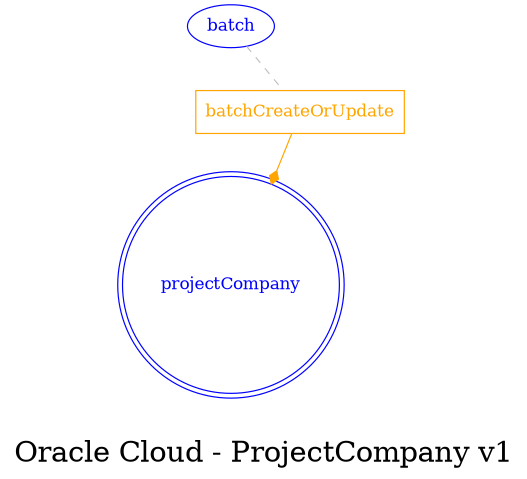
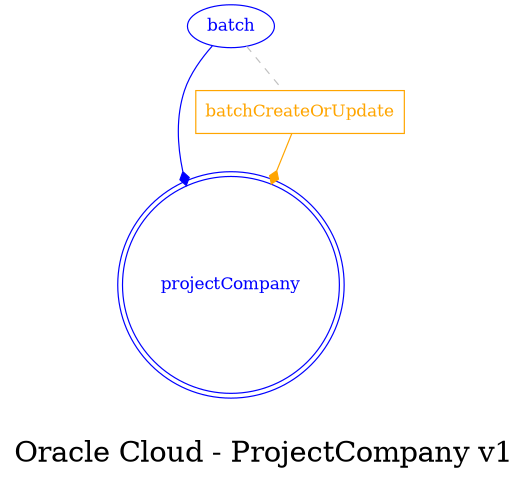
edge "batch" -> "projectCompany": added
